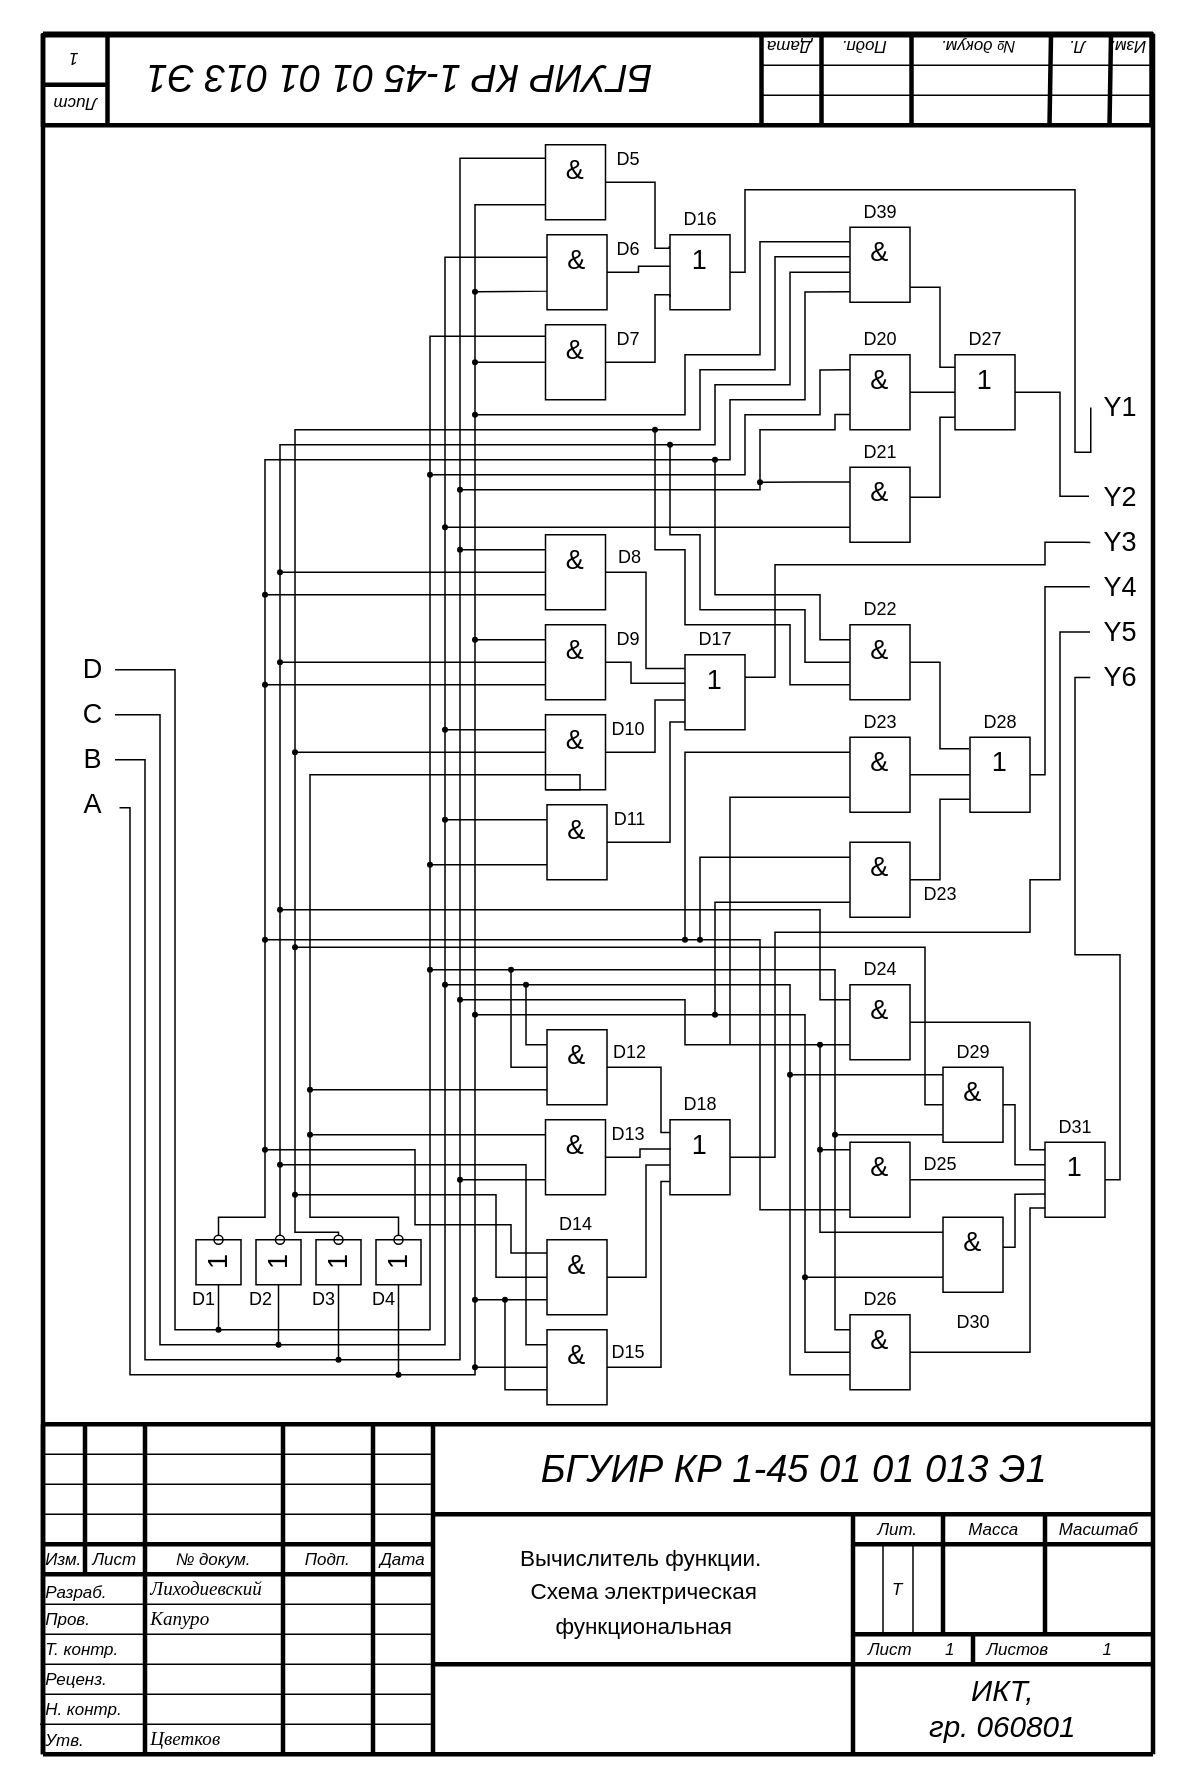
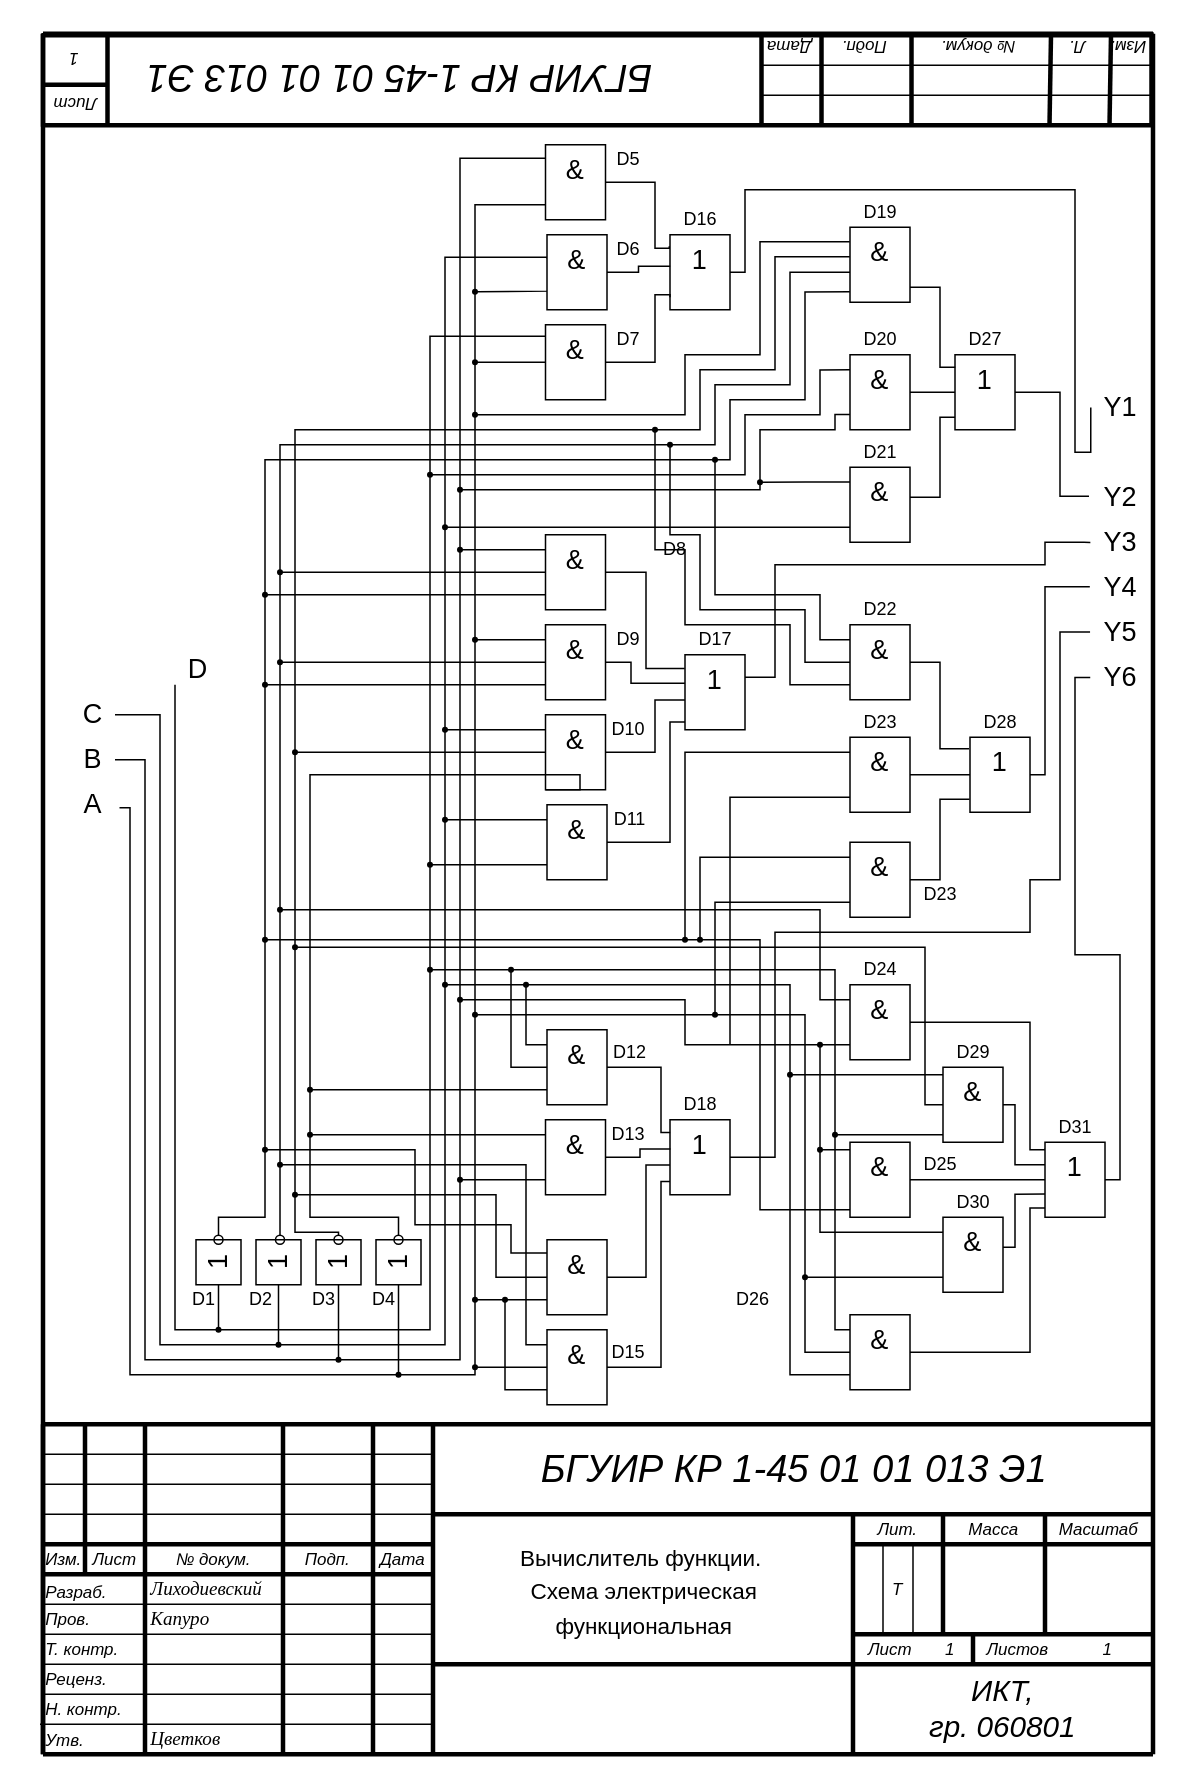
node "D39": label "D39" -> "D19"
node "D8": moved (629, 557) -> (674, 550)
node "D": moved (92, 670) -> (197, 670)
node "D14": removed
node "D26": moved (880, 1300) -> (752, 1300)
node "D30": moved (973, 1322) -> (973, 1202)
